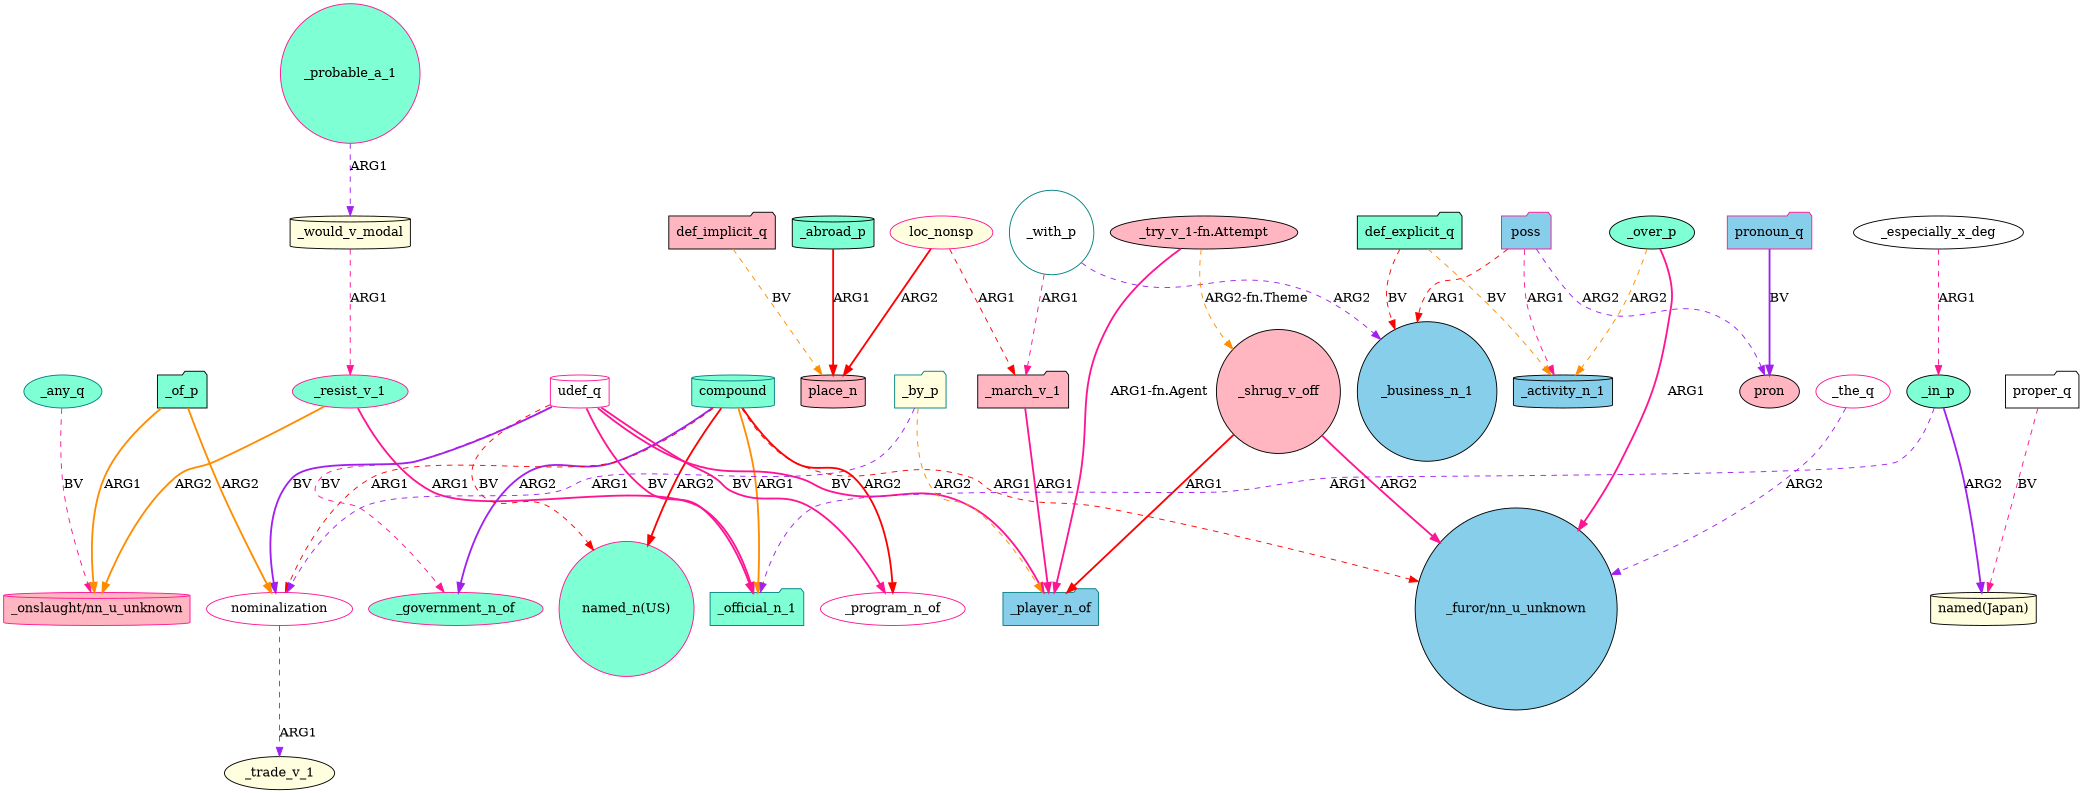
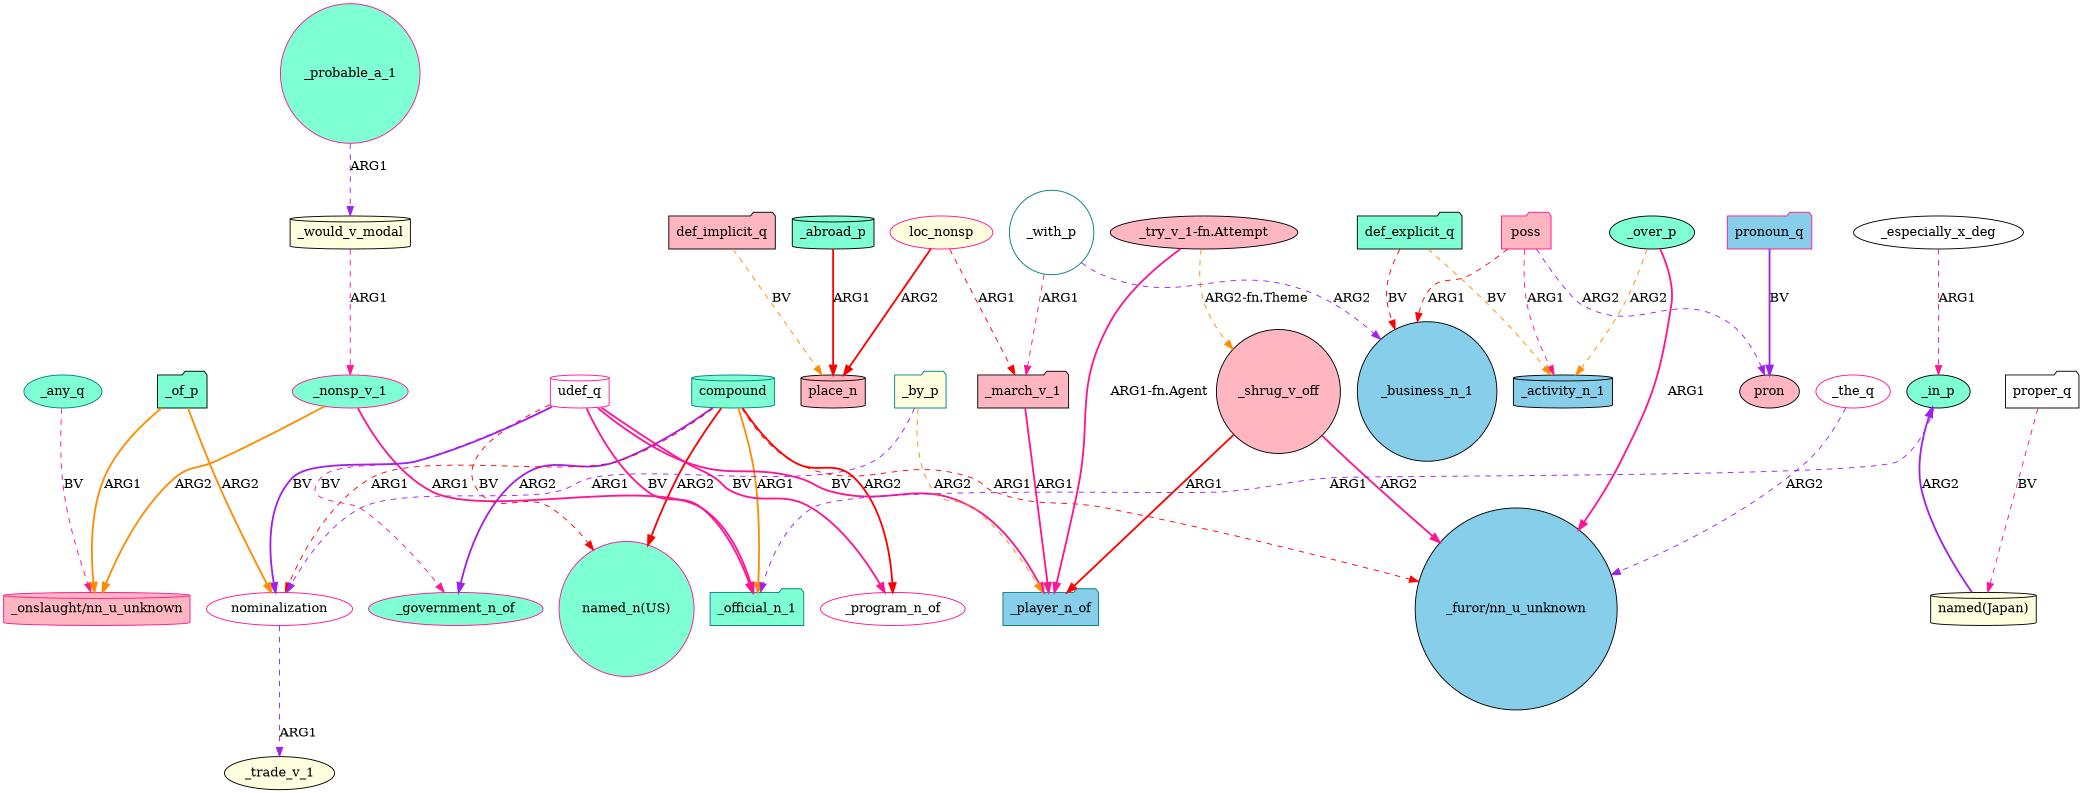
node "poss": fillcolor skyblue -> lightpink
node "_resist_v_1": label "_resist_v_1" -> "_nonsp_v_1"
edge "_in_p" -> "named(Japan)": reversed
